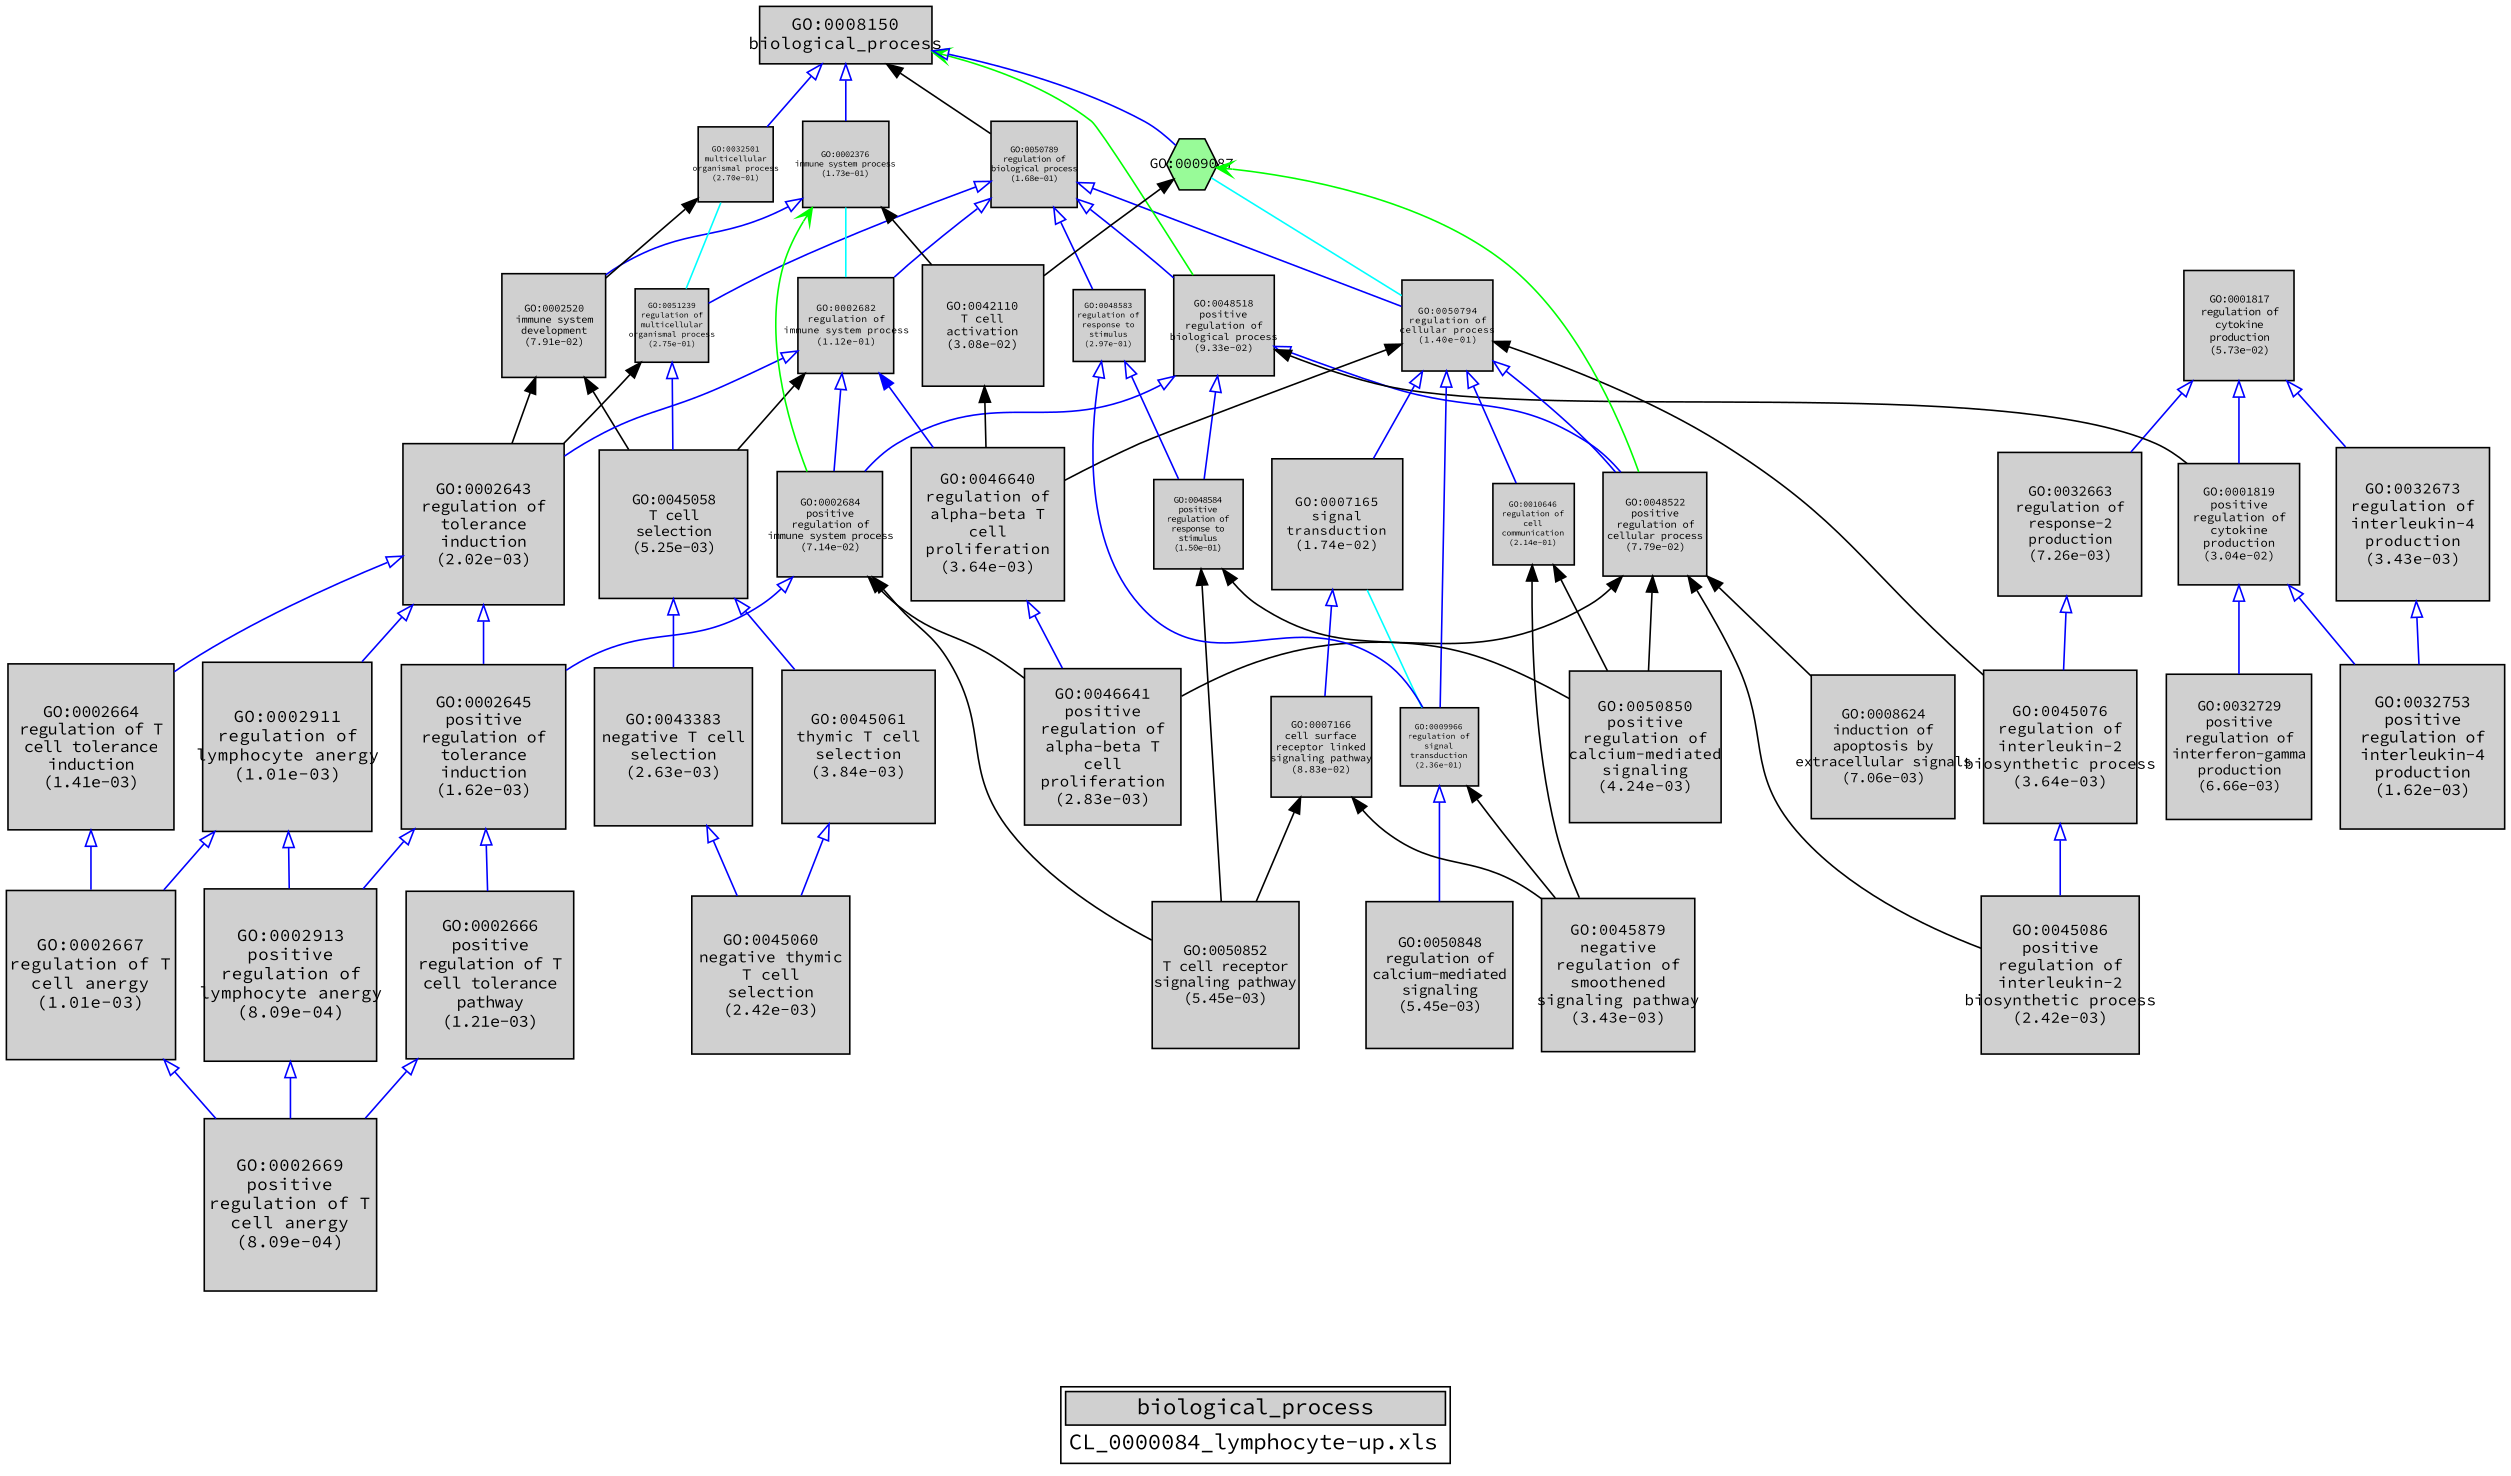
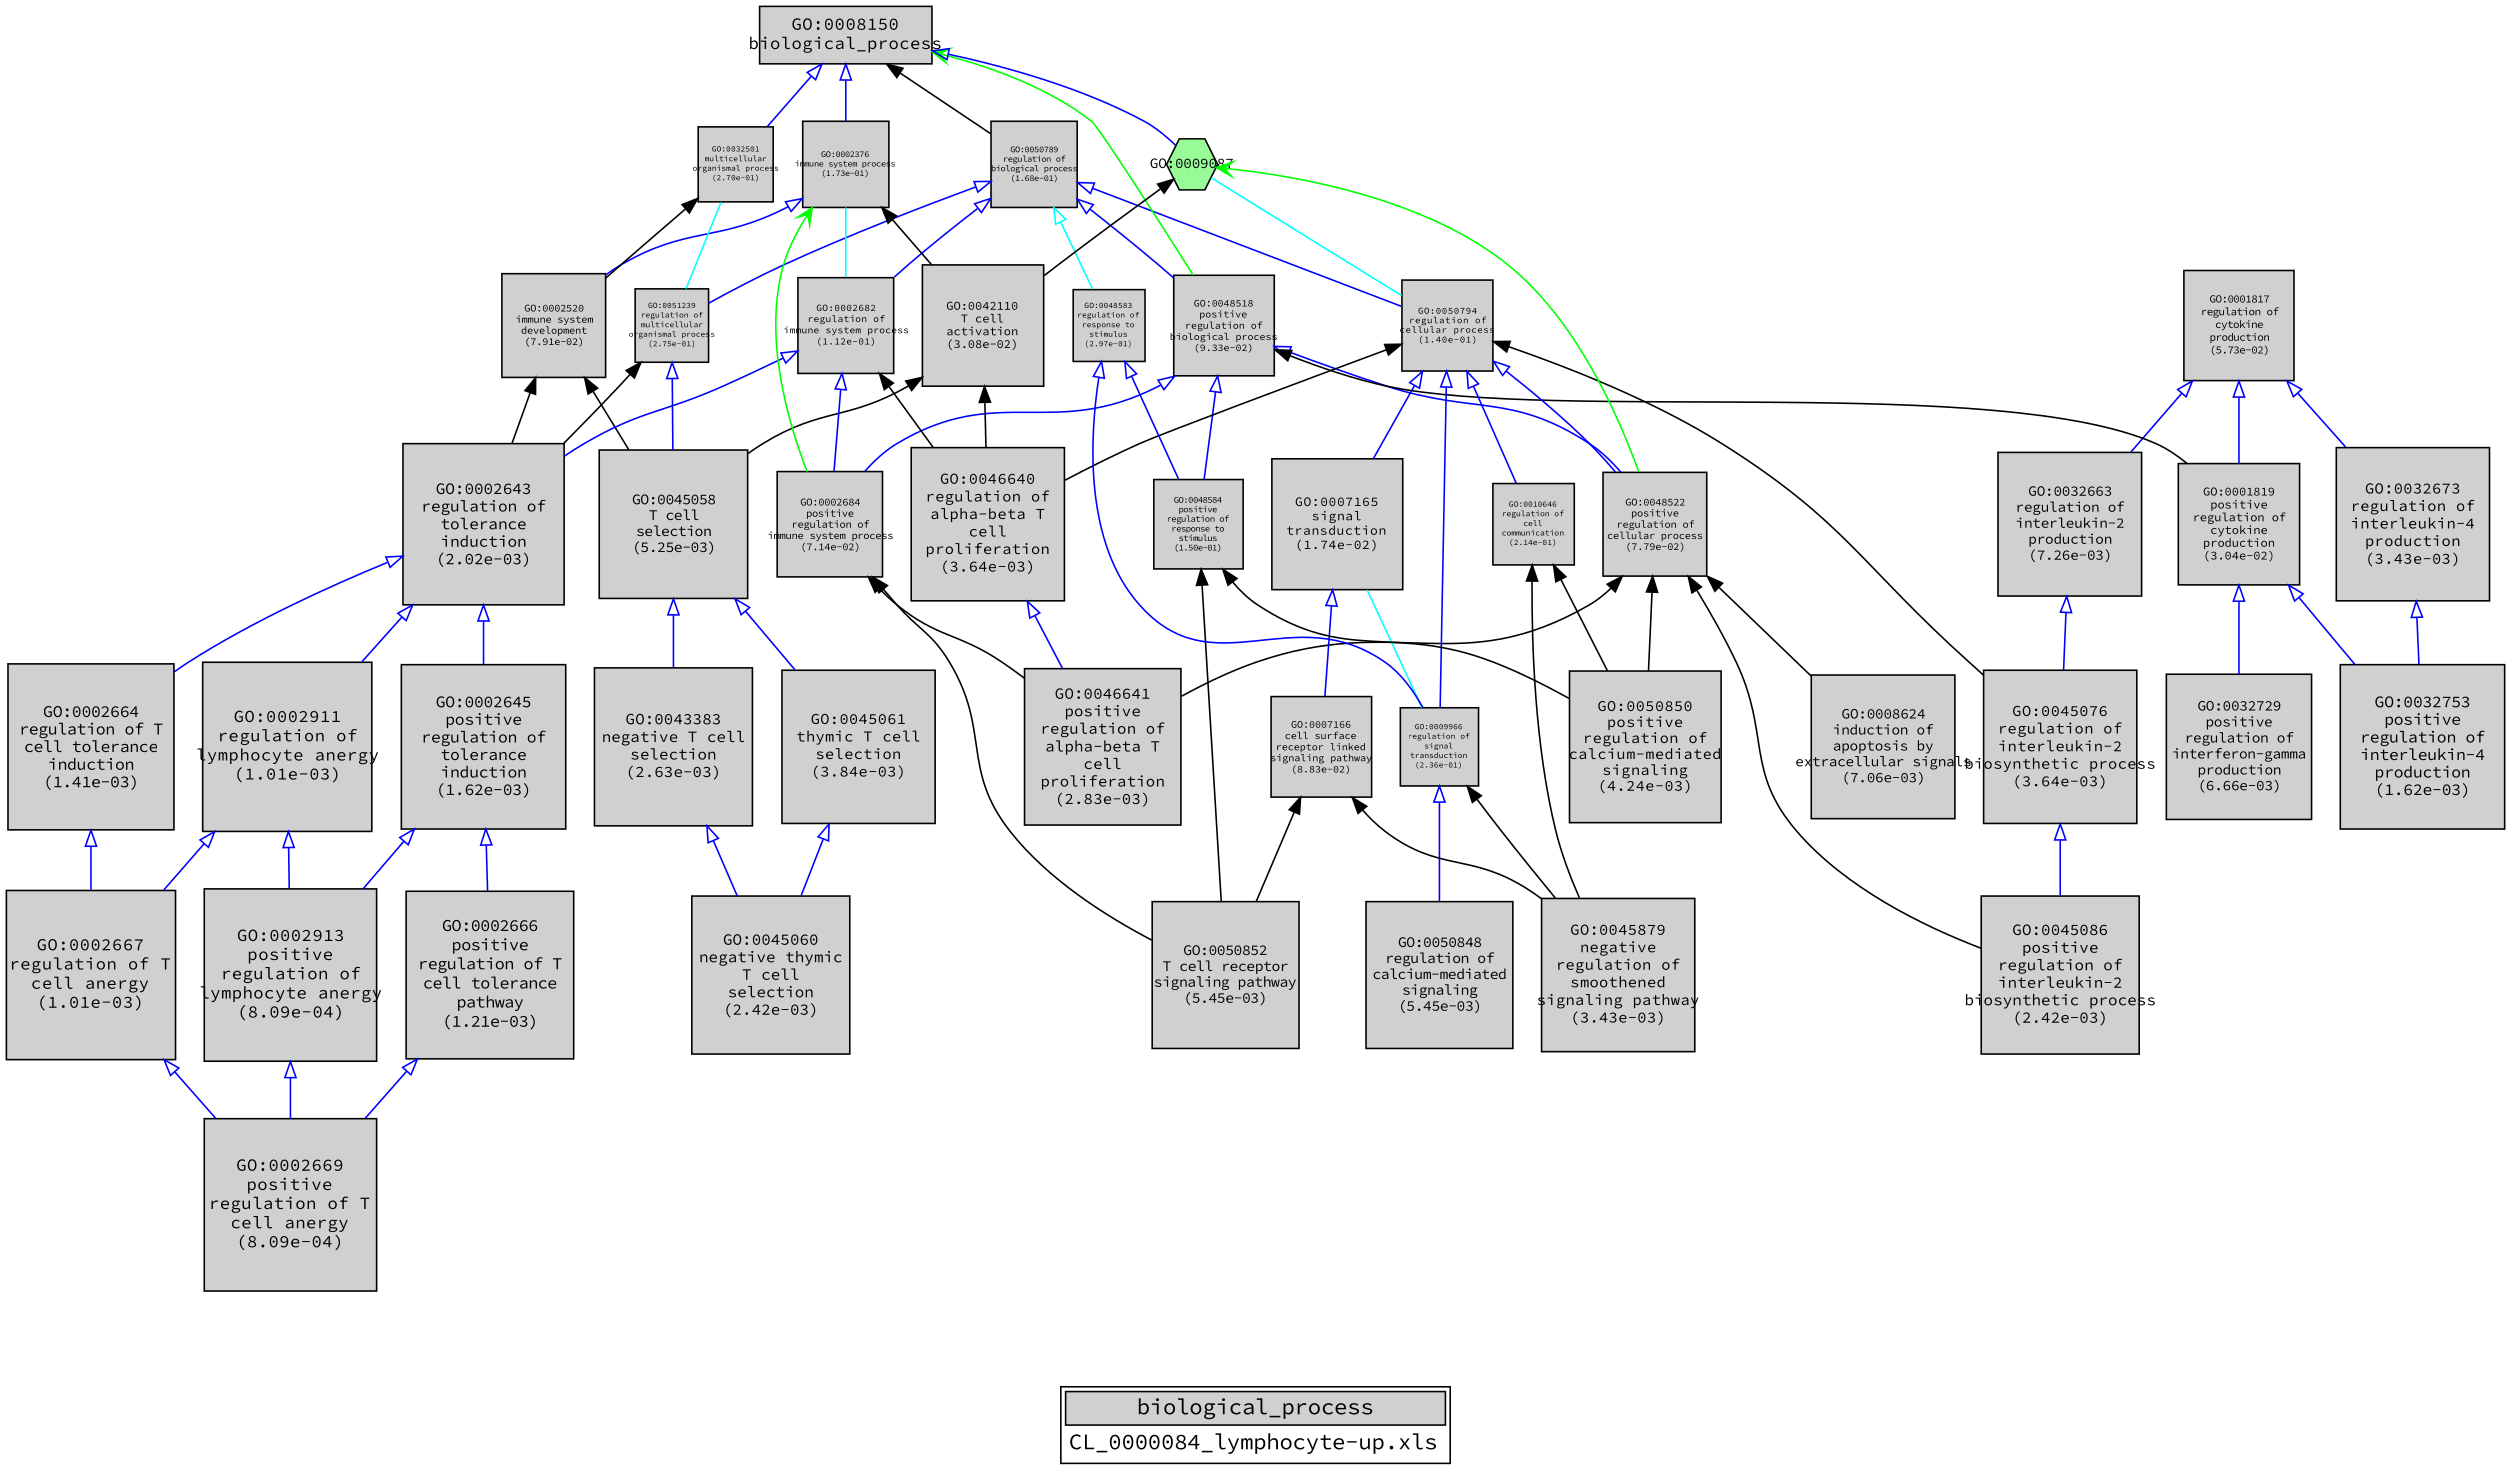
edge "GO:0048583" -> "GO:0050789": color blue -> cyan
edge "GO:0046640" -> "GO:0002682": color blue -> black
edge "GO:0045058" -> "GO:0002682": now "GO:0045058" -> "GO:0042110"
node "GO:0032663": text "response-2" -> "interleukin-2"
edge "GO:0002645" -> "GO:0002684": removed
